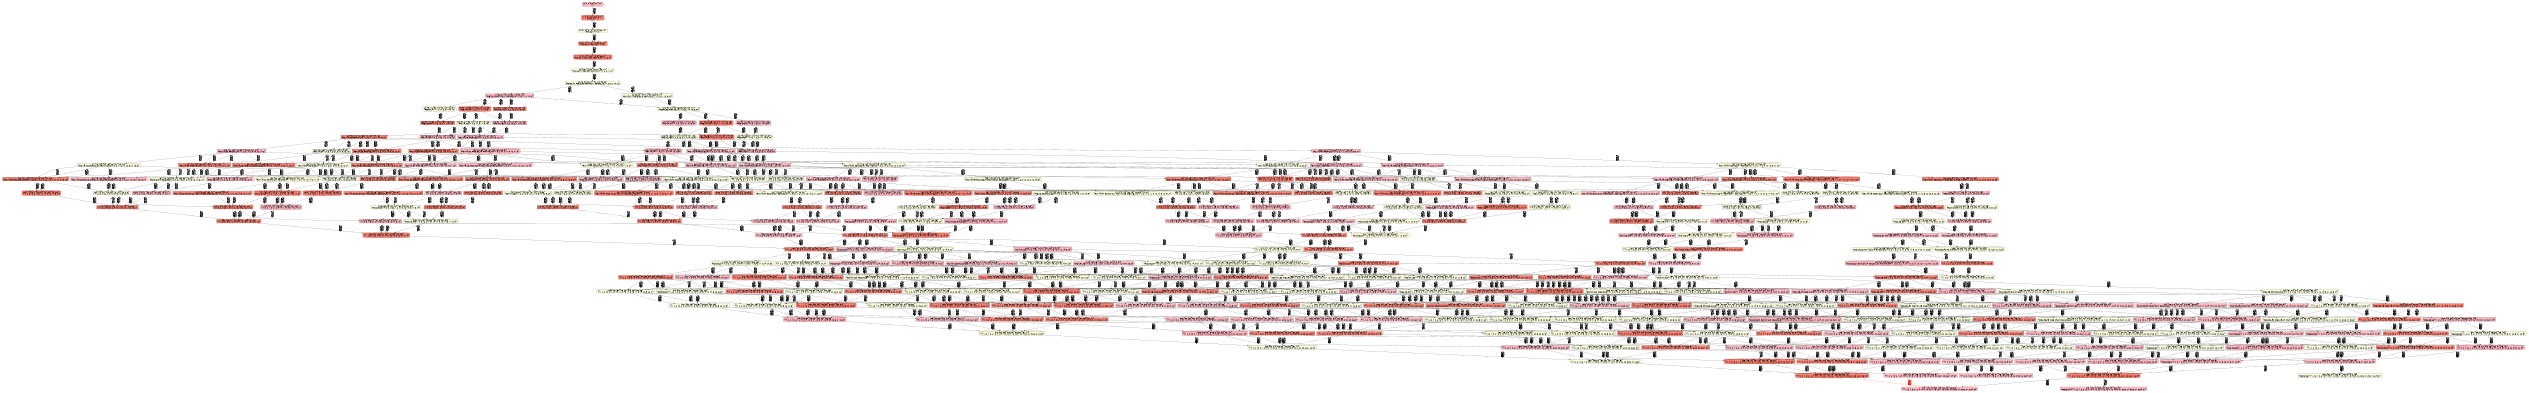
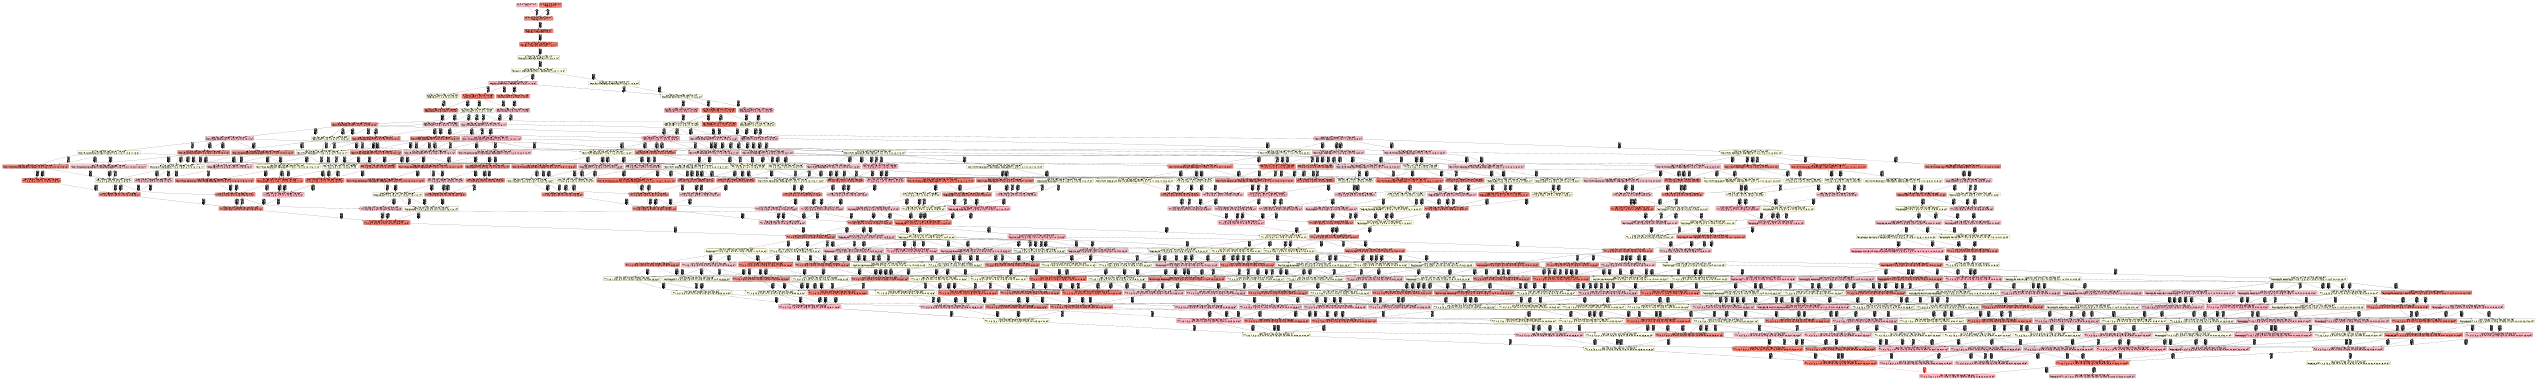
edge "S0: [0, 0] [0, 0] [0, 0] [0, 0] {}{}" -> "S1: [0, 0] [0, 0] [0, 0] [21, 27] {T0J0:21-27}{1}": now "S0: [0, 0] [0, 0] [0, 0] [0, 0] {}{}" -> "S2: [21, 21] [21, 21] [21, 27] [88, 111] {T0J1:88-111}{1, 2}"
node "S2: [21, 21] [21, 21] [21, 27] [88, 111] {T0J1:88-111}{1, 2}": fillcolor lightyellow -> salmon
